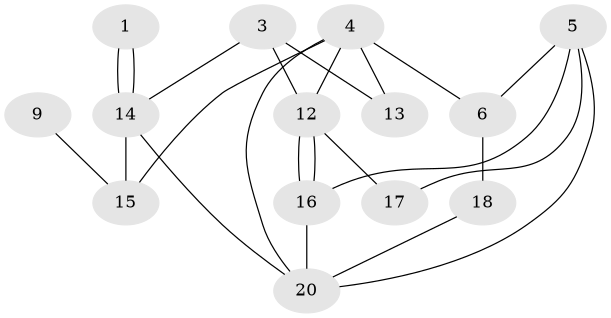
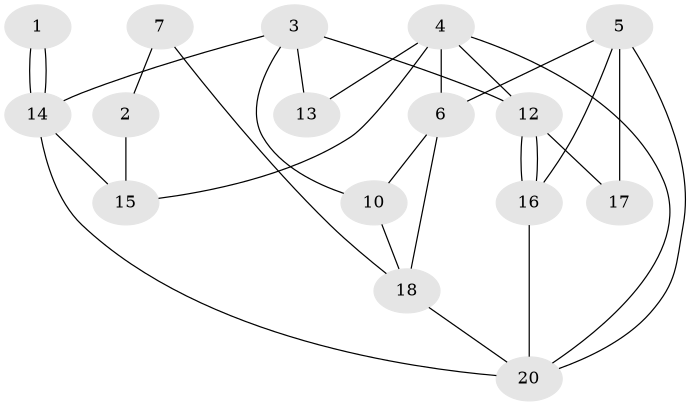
node "7": added
node "9": label "9" -> "2"
node "10": added
